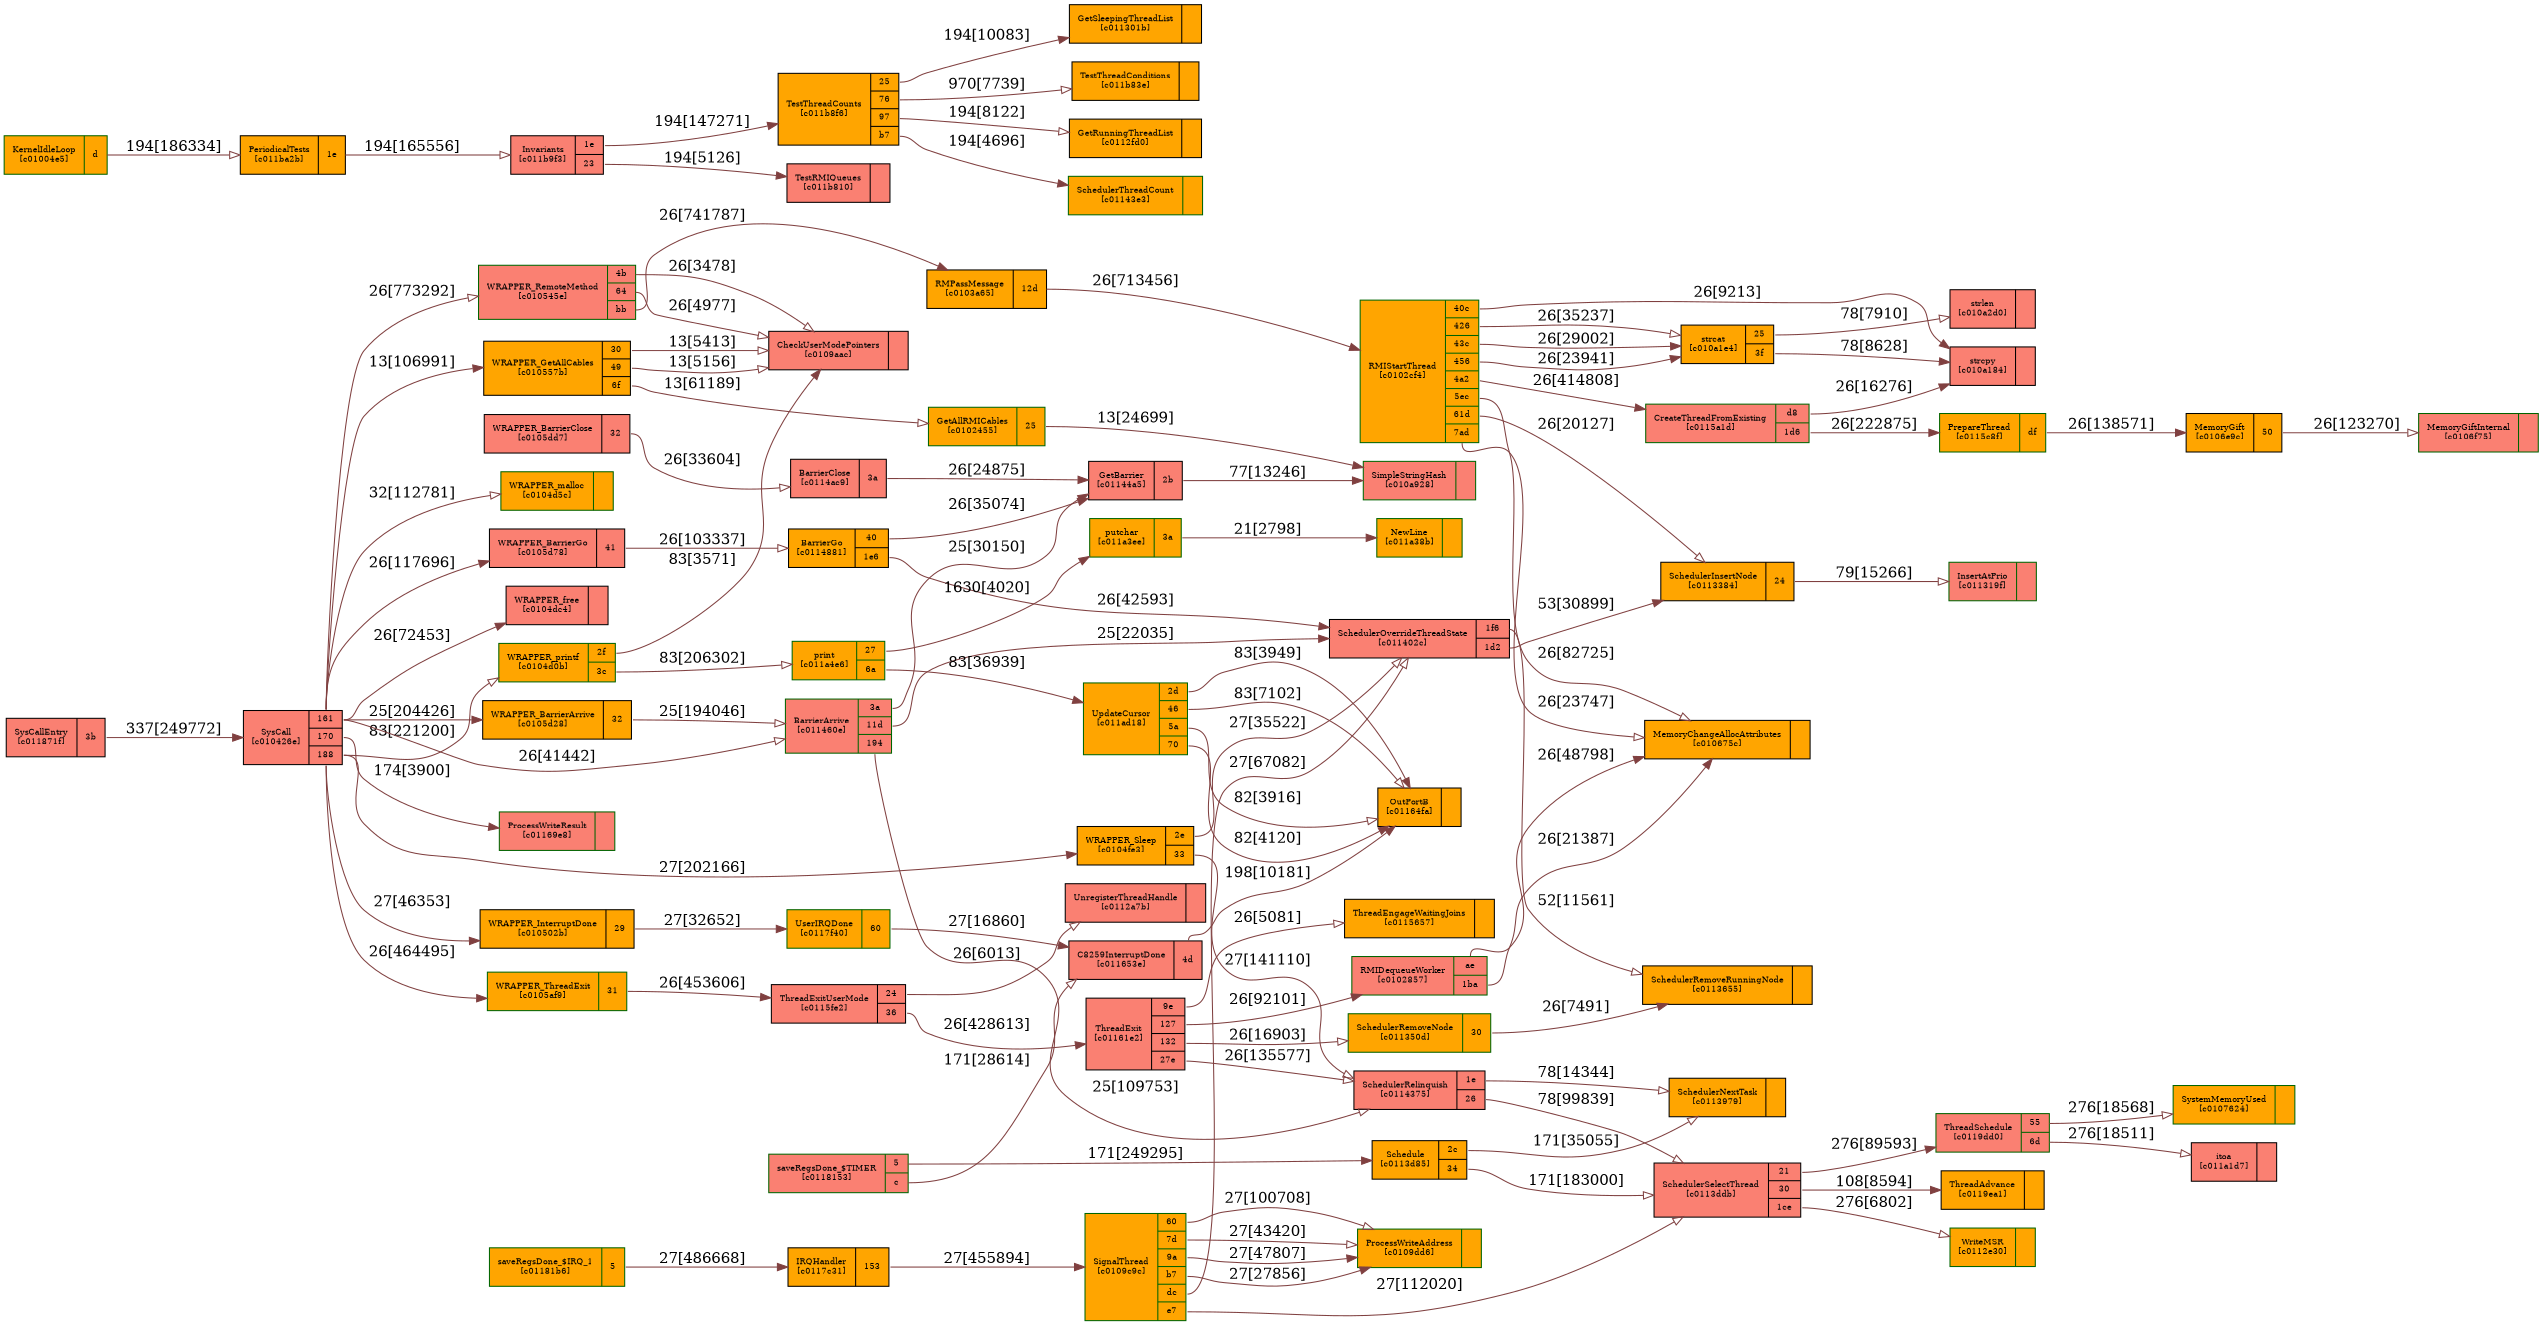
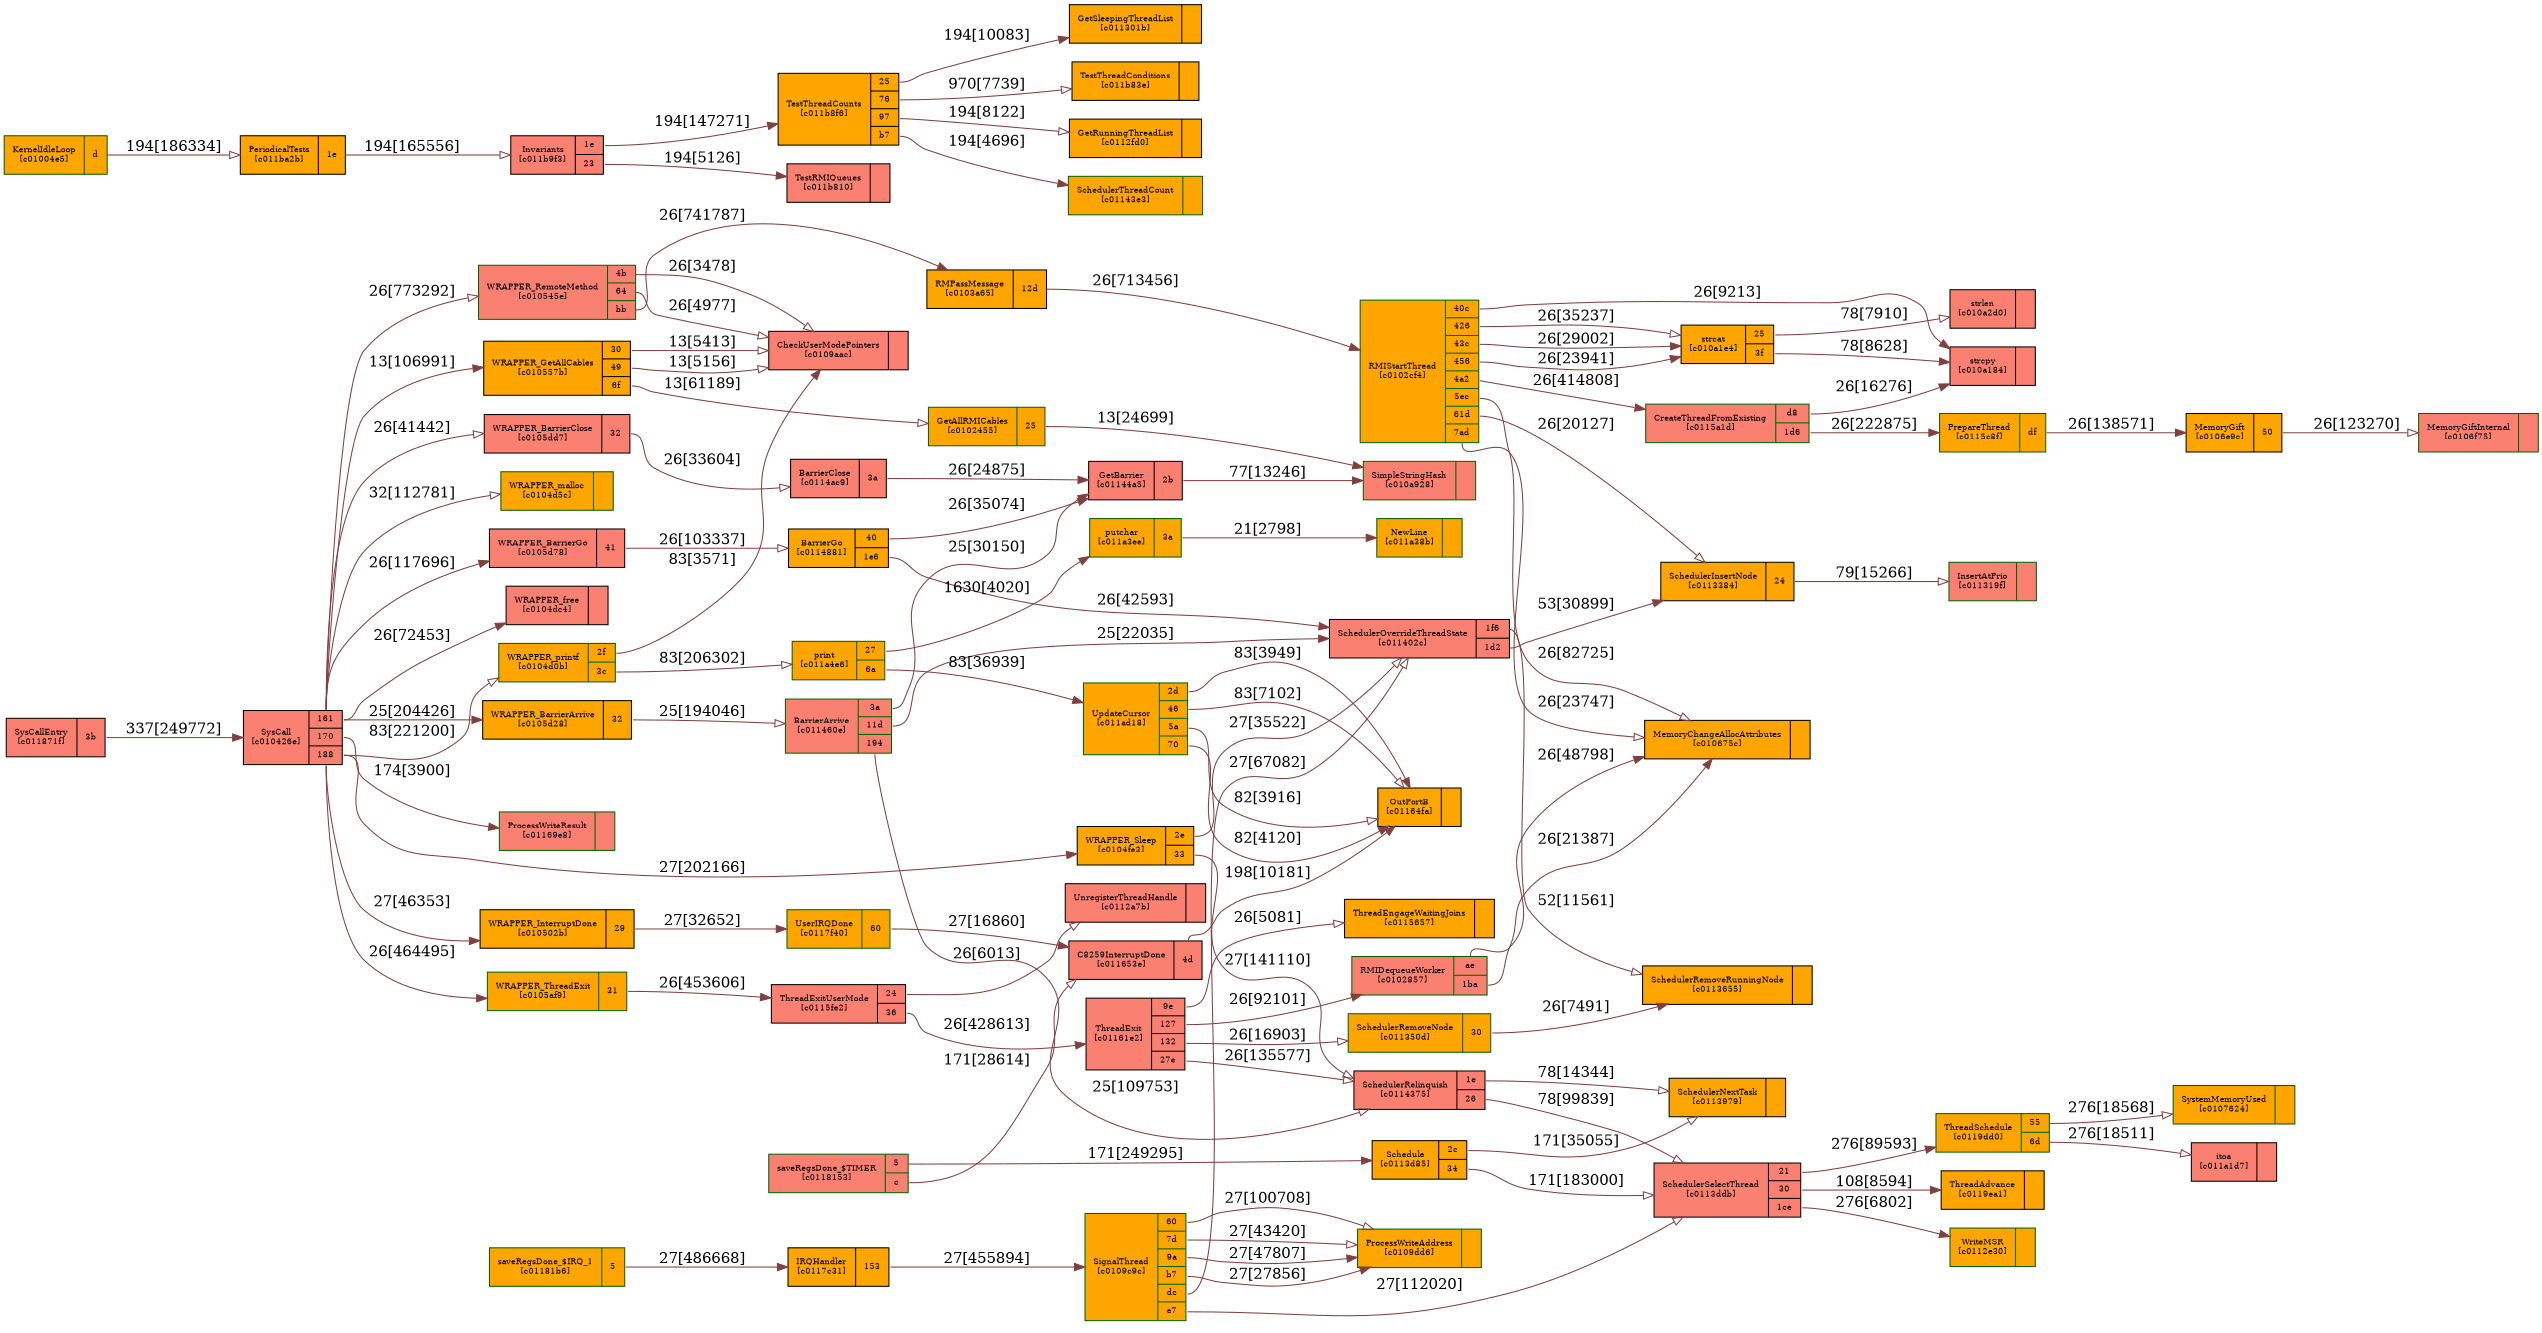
edge "SysCall" -> "BarrierArrive": now "SysCall" -> "WRAPPER_BarrierClose"
node "ThreadSchedule": fillcolor salmon -> orange
edge "SchedulerSelectThread" -> "WriteMSR": arrowhead onormal -> normal
